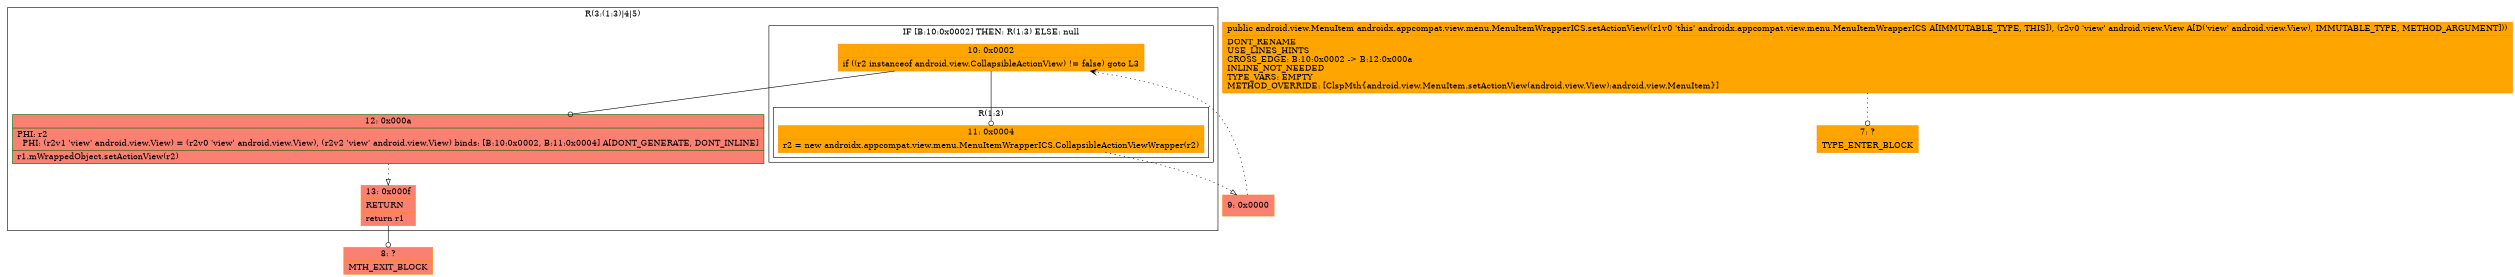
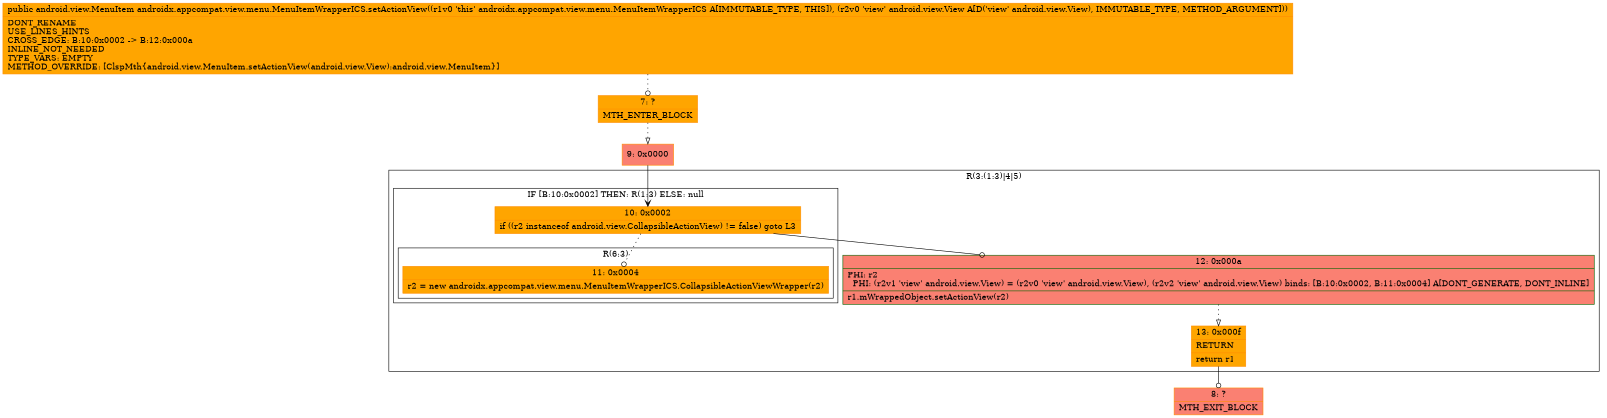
edge "10: 0x0002" -> "11: 0x0004": style solid -> dotted
edge "9: 0x0000" -> "10: 0x0002": style dotted -> solid
cluster "R(1:3)": label "R(1:3)" -> "R(6:3)"
node "7: ?": text "TYPE_ENTER_BLOCK" -> "MTH_ENTER_BLOCK"
edge "11: 0x0004" -> "9: 0x0000": now "7: ?" -> "9: 0x0000"
node "13: 0x000f": fillcolor salmon -> orange
